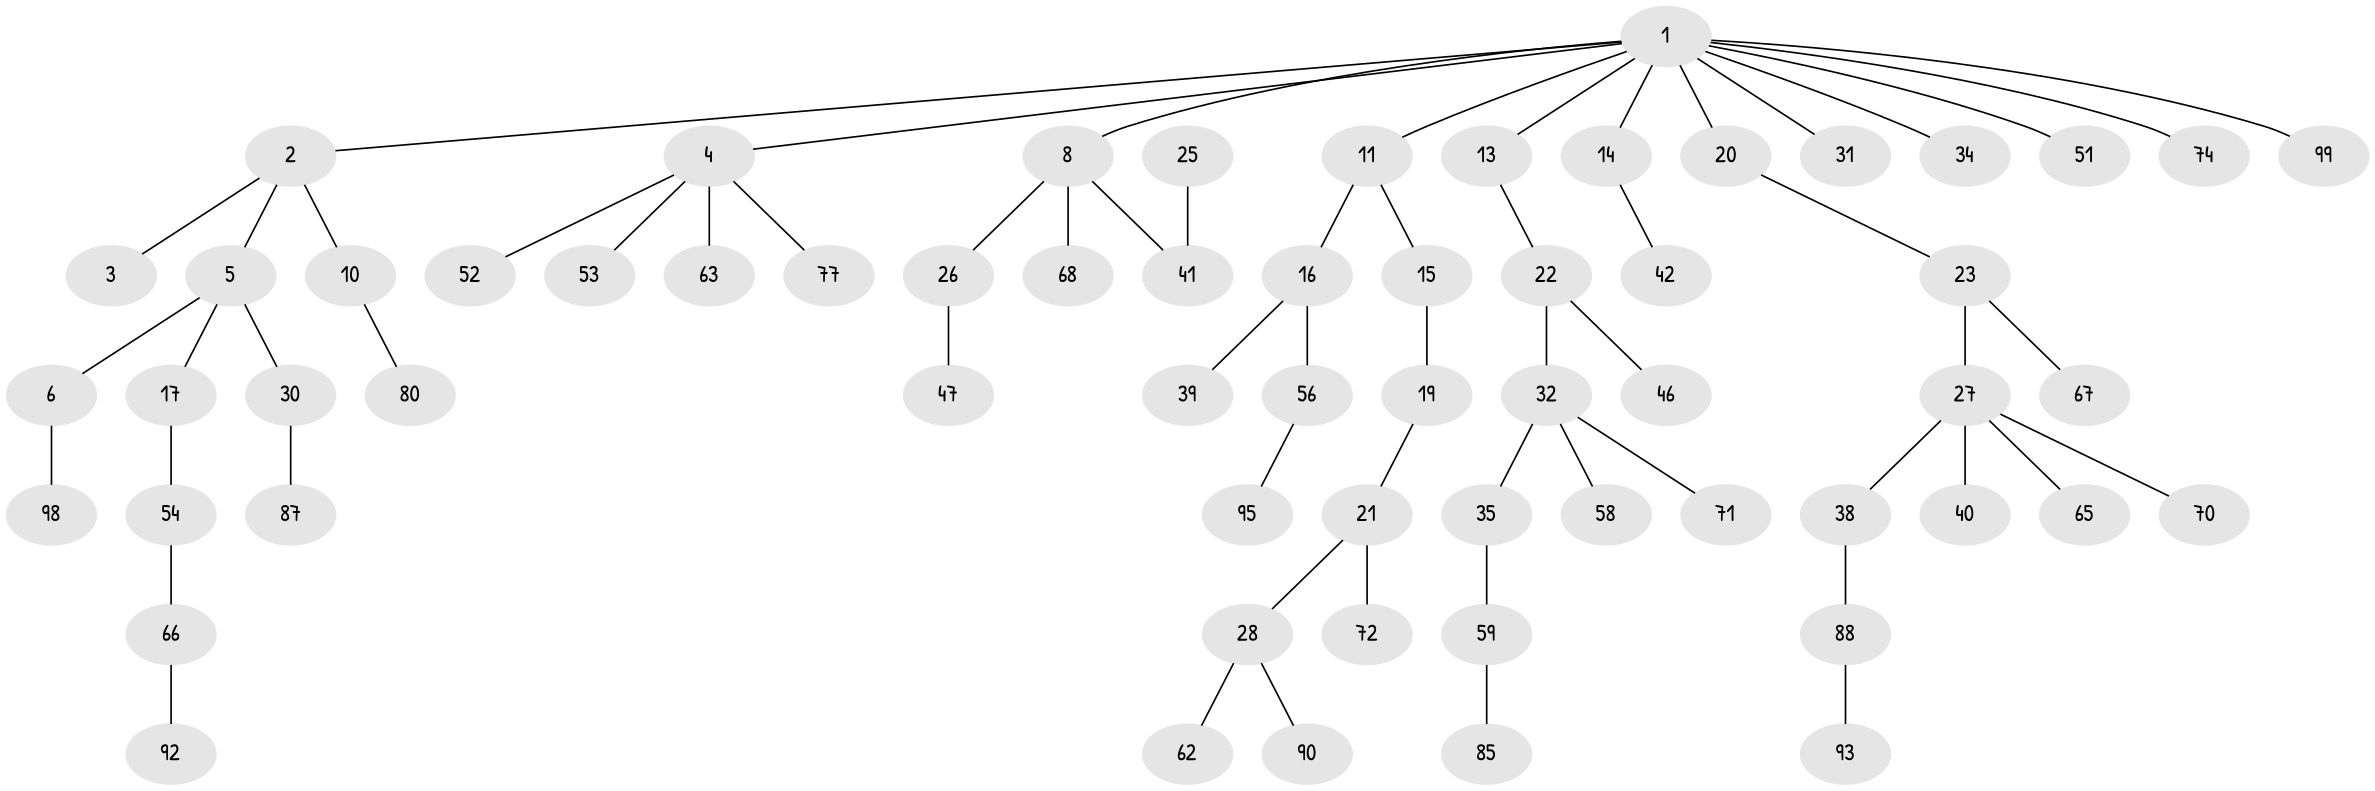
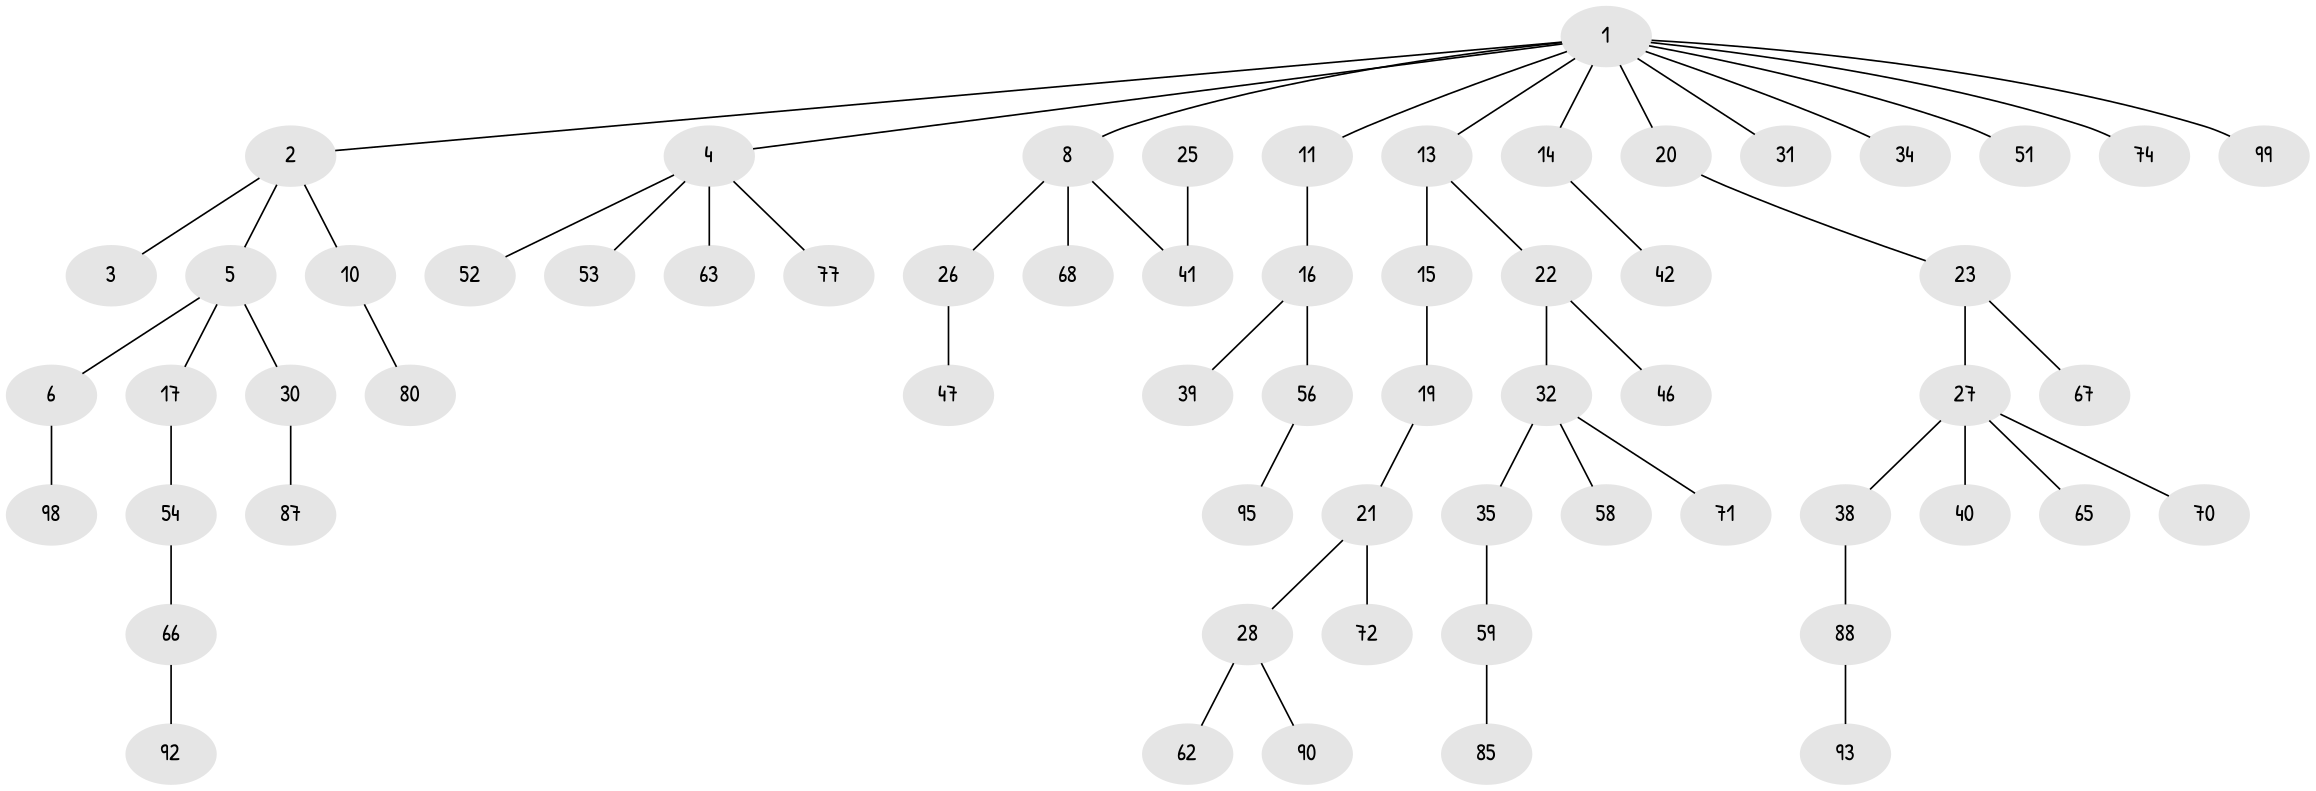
edge "11" -- "15": now "13" -- "15"
